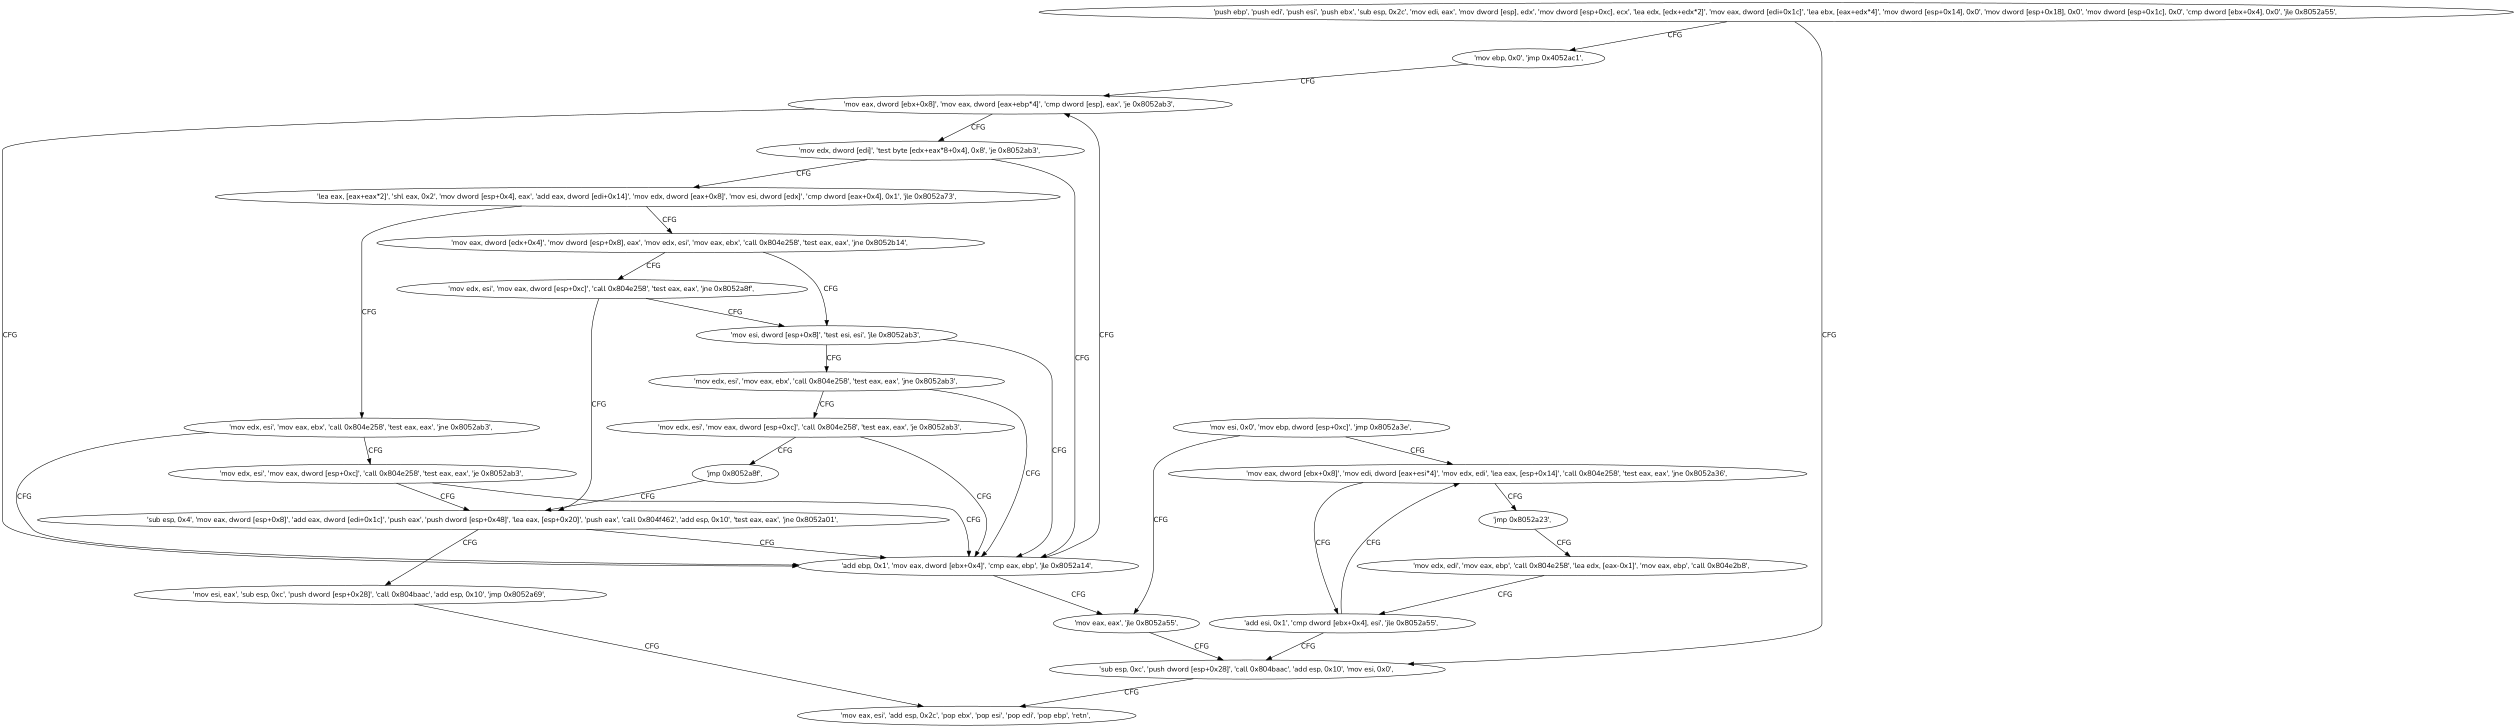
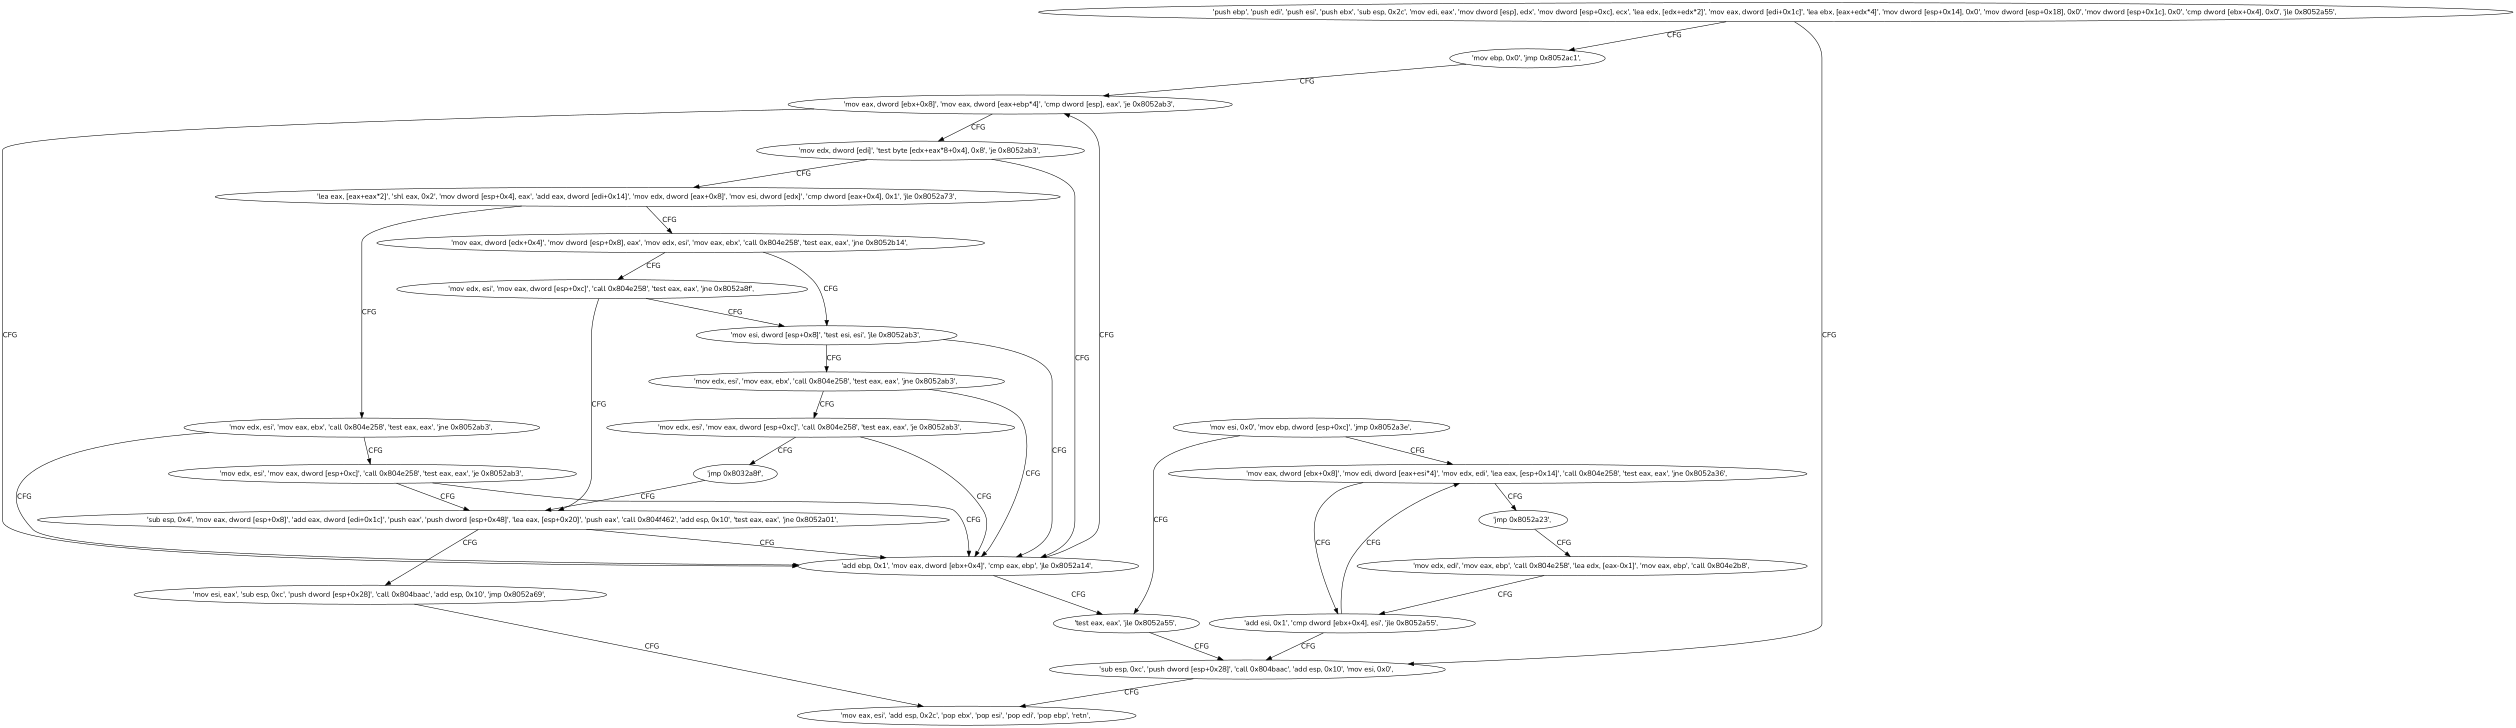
node "'mov ebp, 0x0', 'jmp 0x4052ac1',": label "'mov ebp, 0x0', 'jmp 0x4052ac1'," -> "'mov ebp, 0x0', 'jmp 0x8052ac1',"
node "'jmp 0x8052a8f',": label "'jmp 0x8052a8f'," -> "'jmp 0x8032a8f',"
node "'mov eax, eax', 'jle 0x8052a55',": label "'mov eax, eax', 'jle 0x8052a55'," -> "'test eax, eax', 'jle 0x8052a55',"
